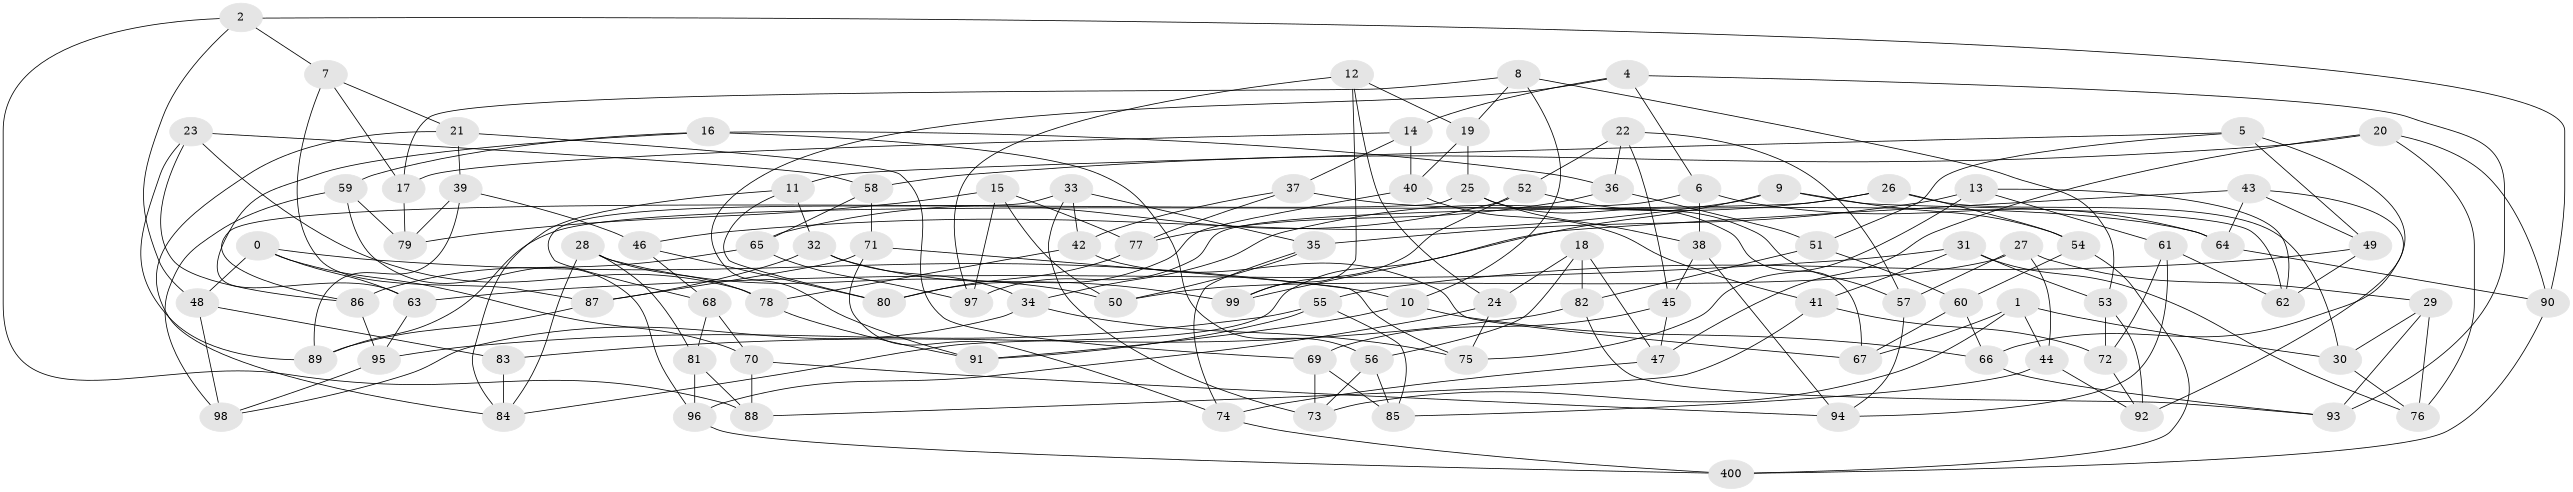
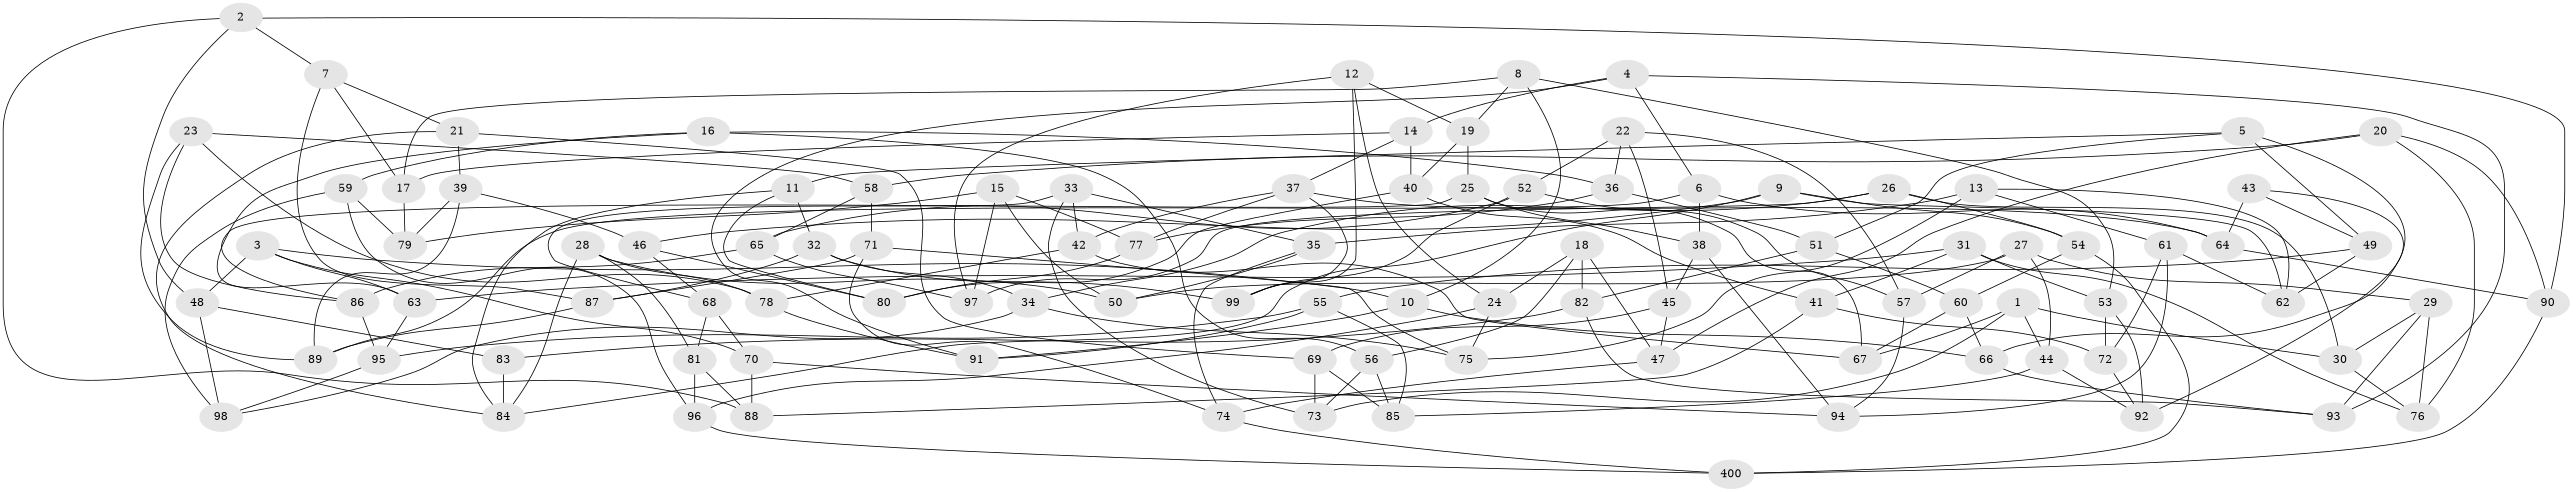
edge "43" -- "99": now "37" -- "99"
node "0": label "0" -> "3"
